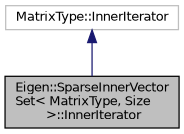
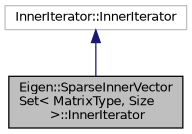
node "MatrixType::InnerIterator": label "MatrixType::InnerIterator" -> "InnerIterator::InnerIterator"
